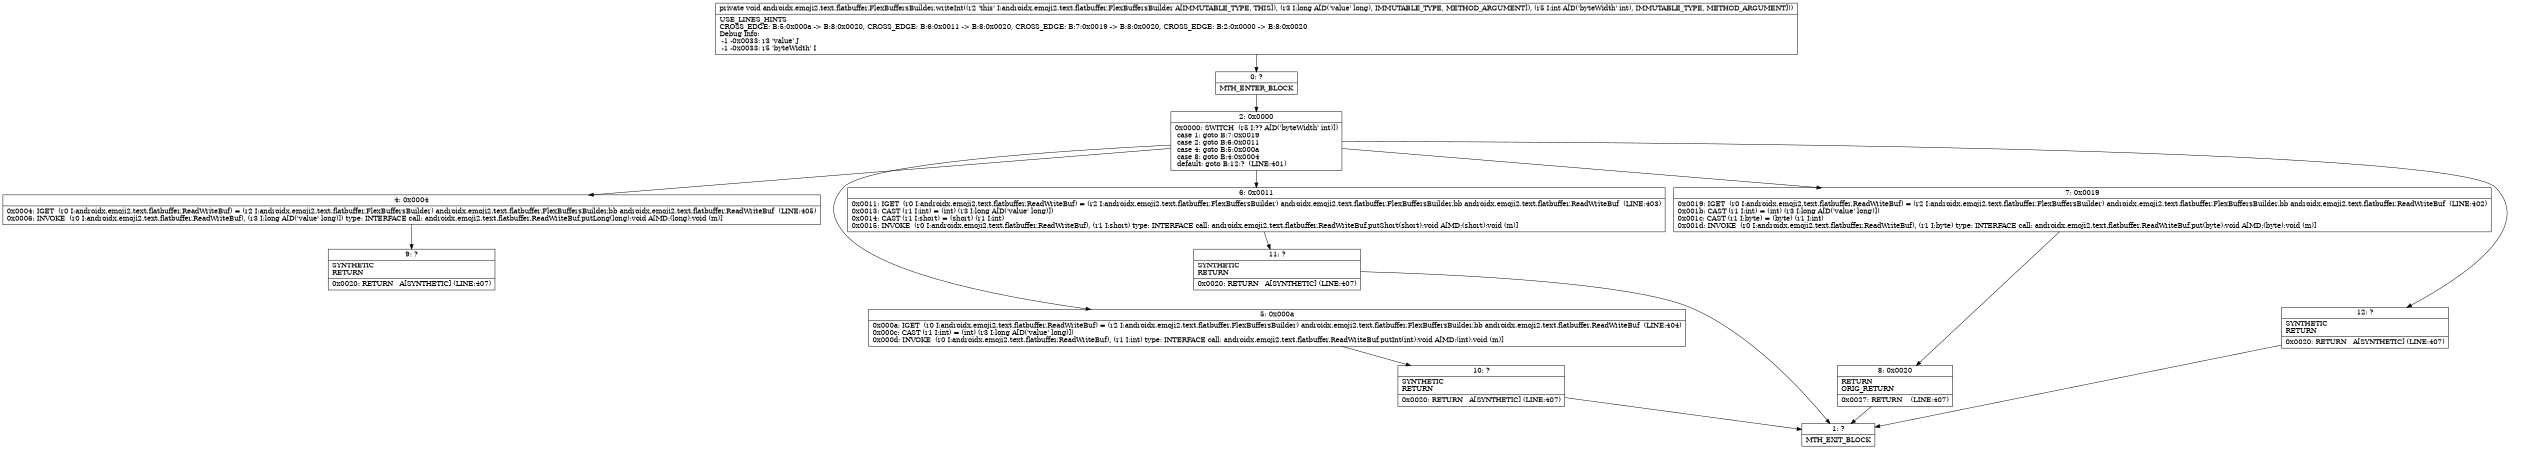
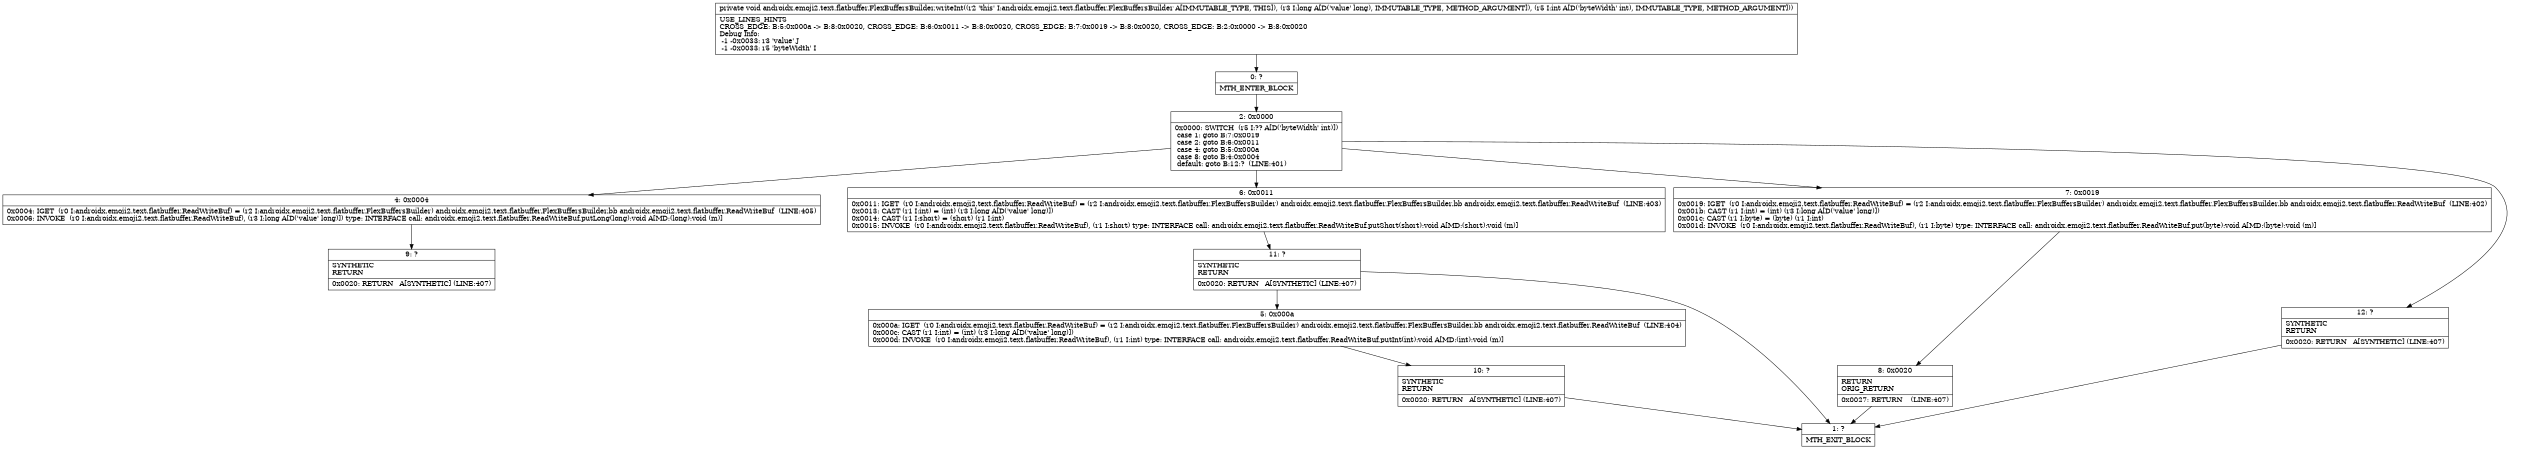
edge "2: 0x0000" -> "5: 0x000a": now "11: ?" -> "5: 0x000a"
